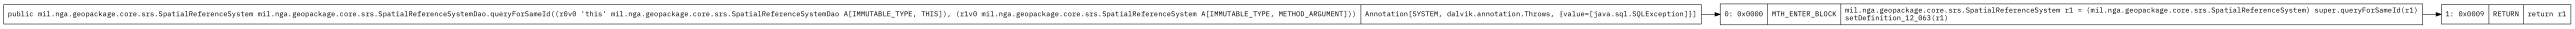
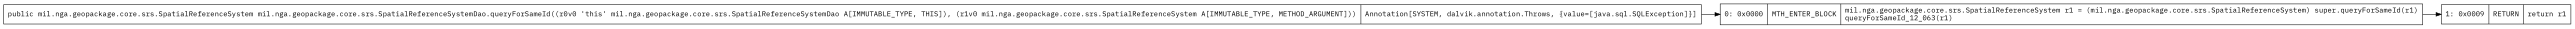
node "0: 0x0000": text "setDefinition_12_063(r1)" -> "queryForSameId_12_063(r1)"
